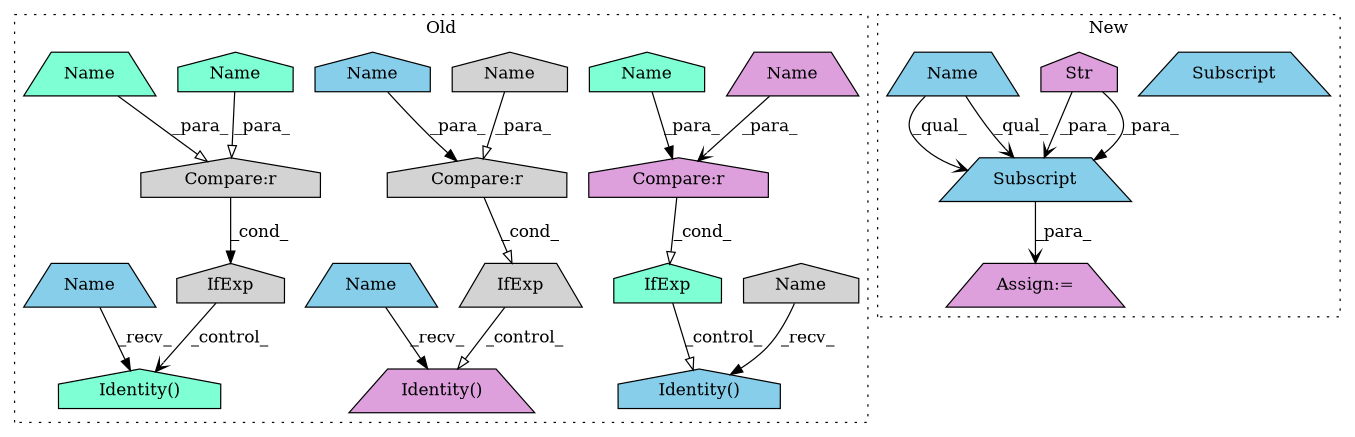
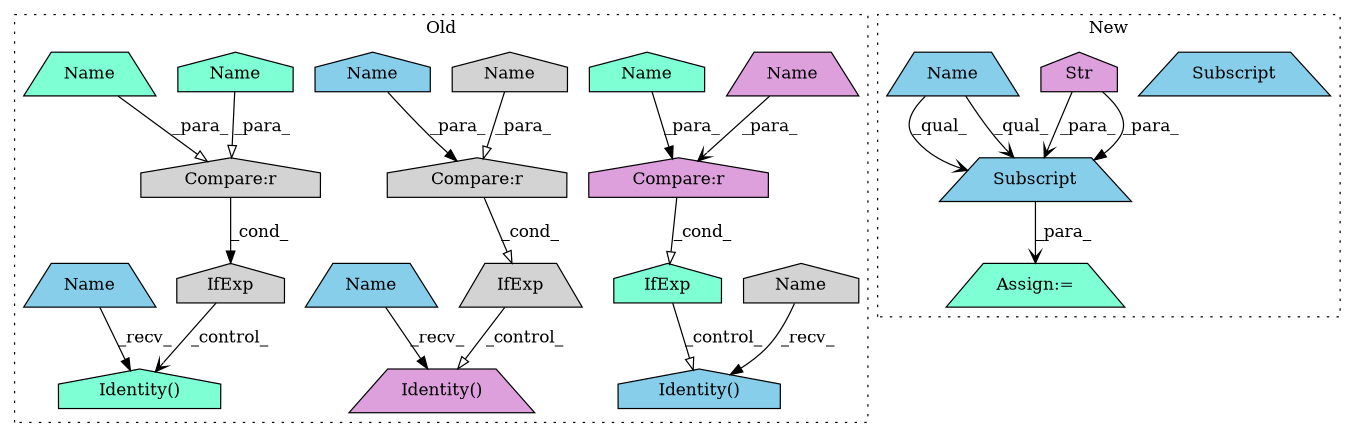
node "Assign:=": fillcolor plum -> aquamarine
